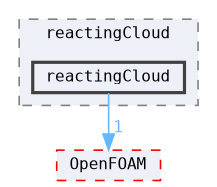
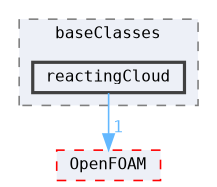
cluster "reactingCloud": label "reactingCloud" -> "baseClasses"
